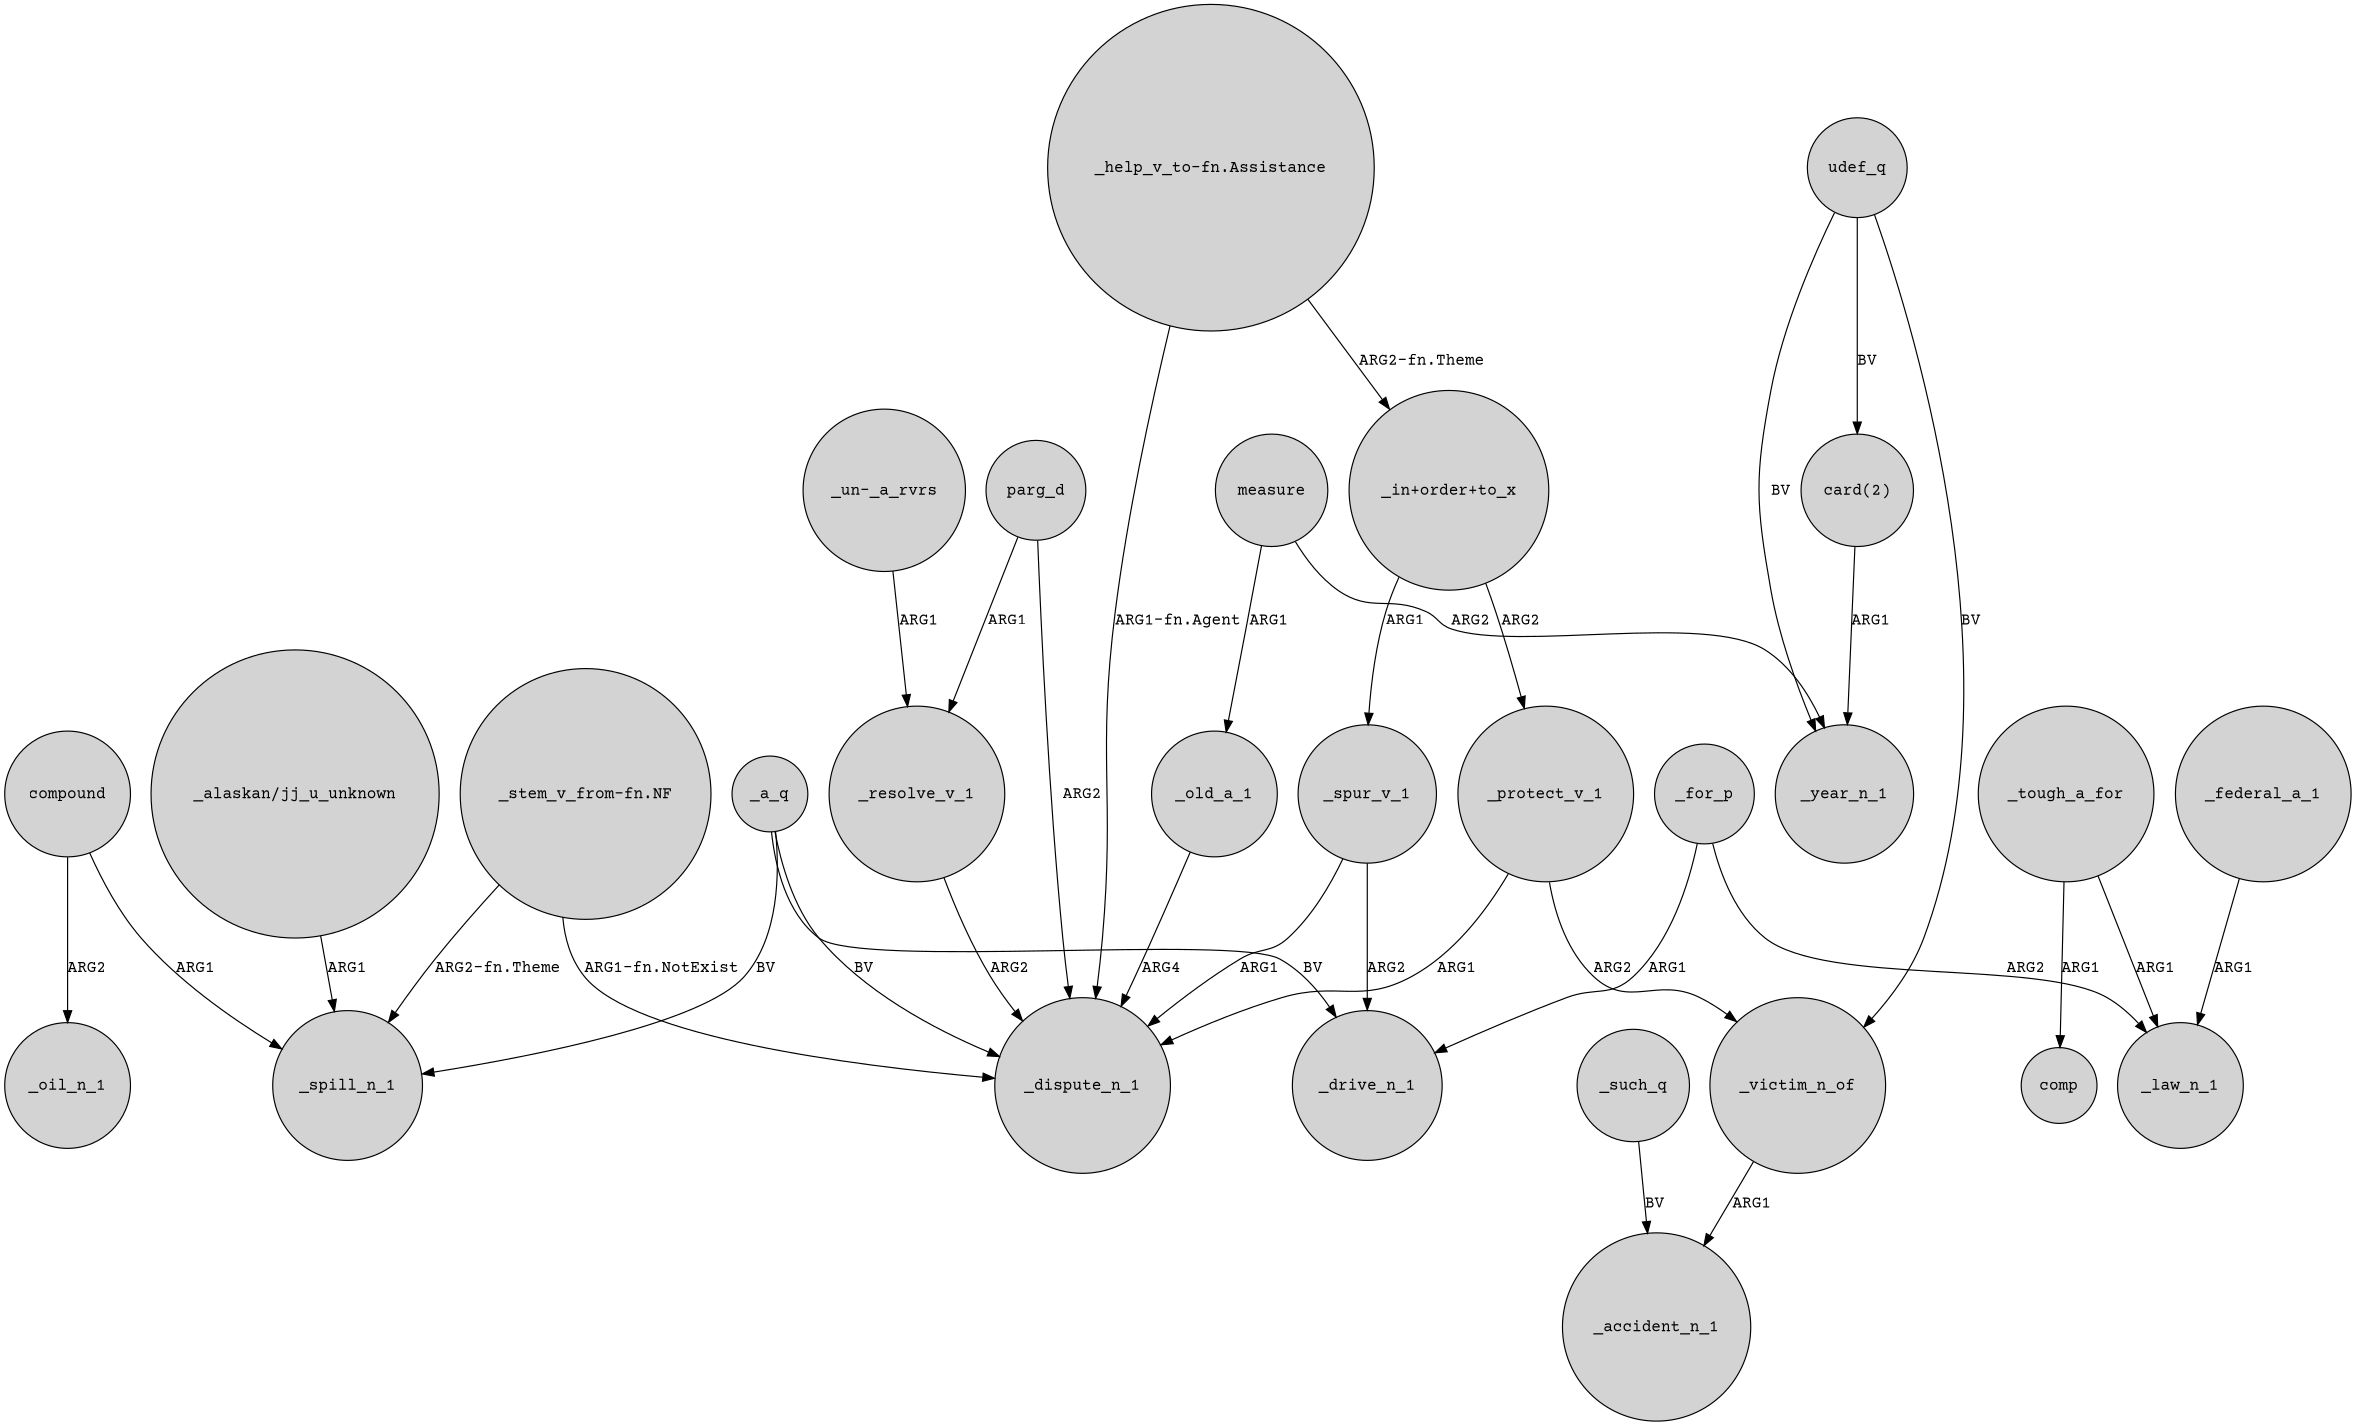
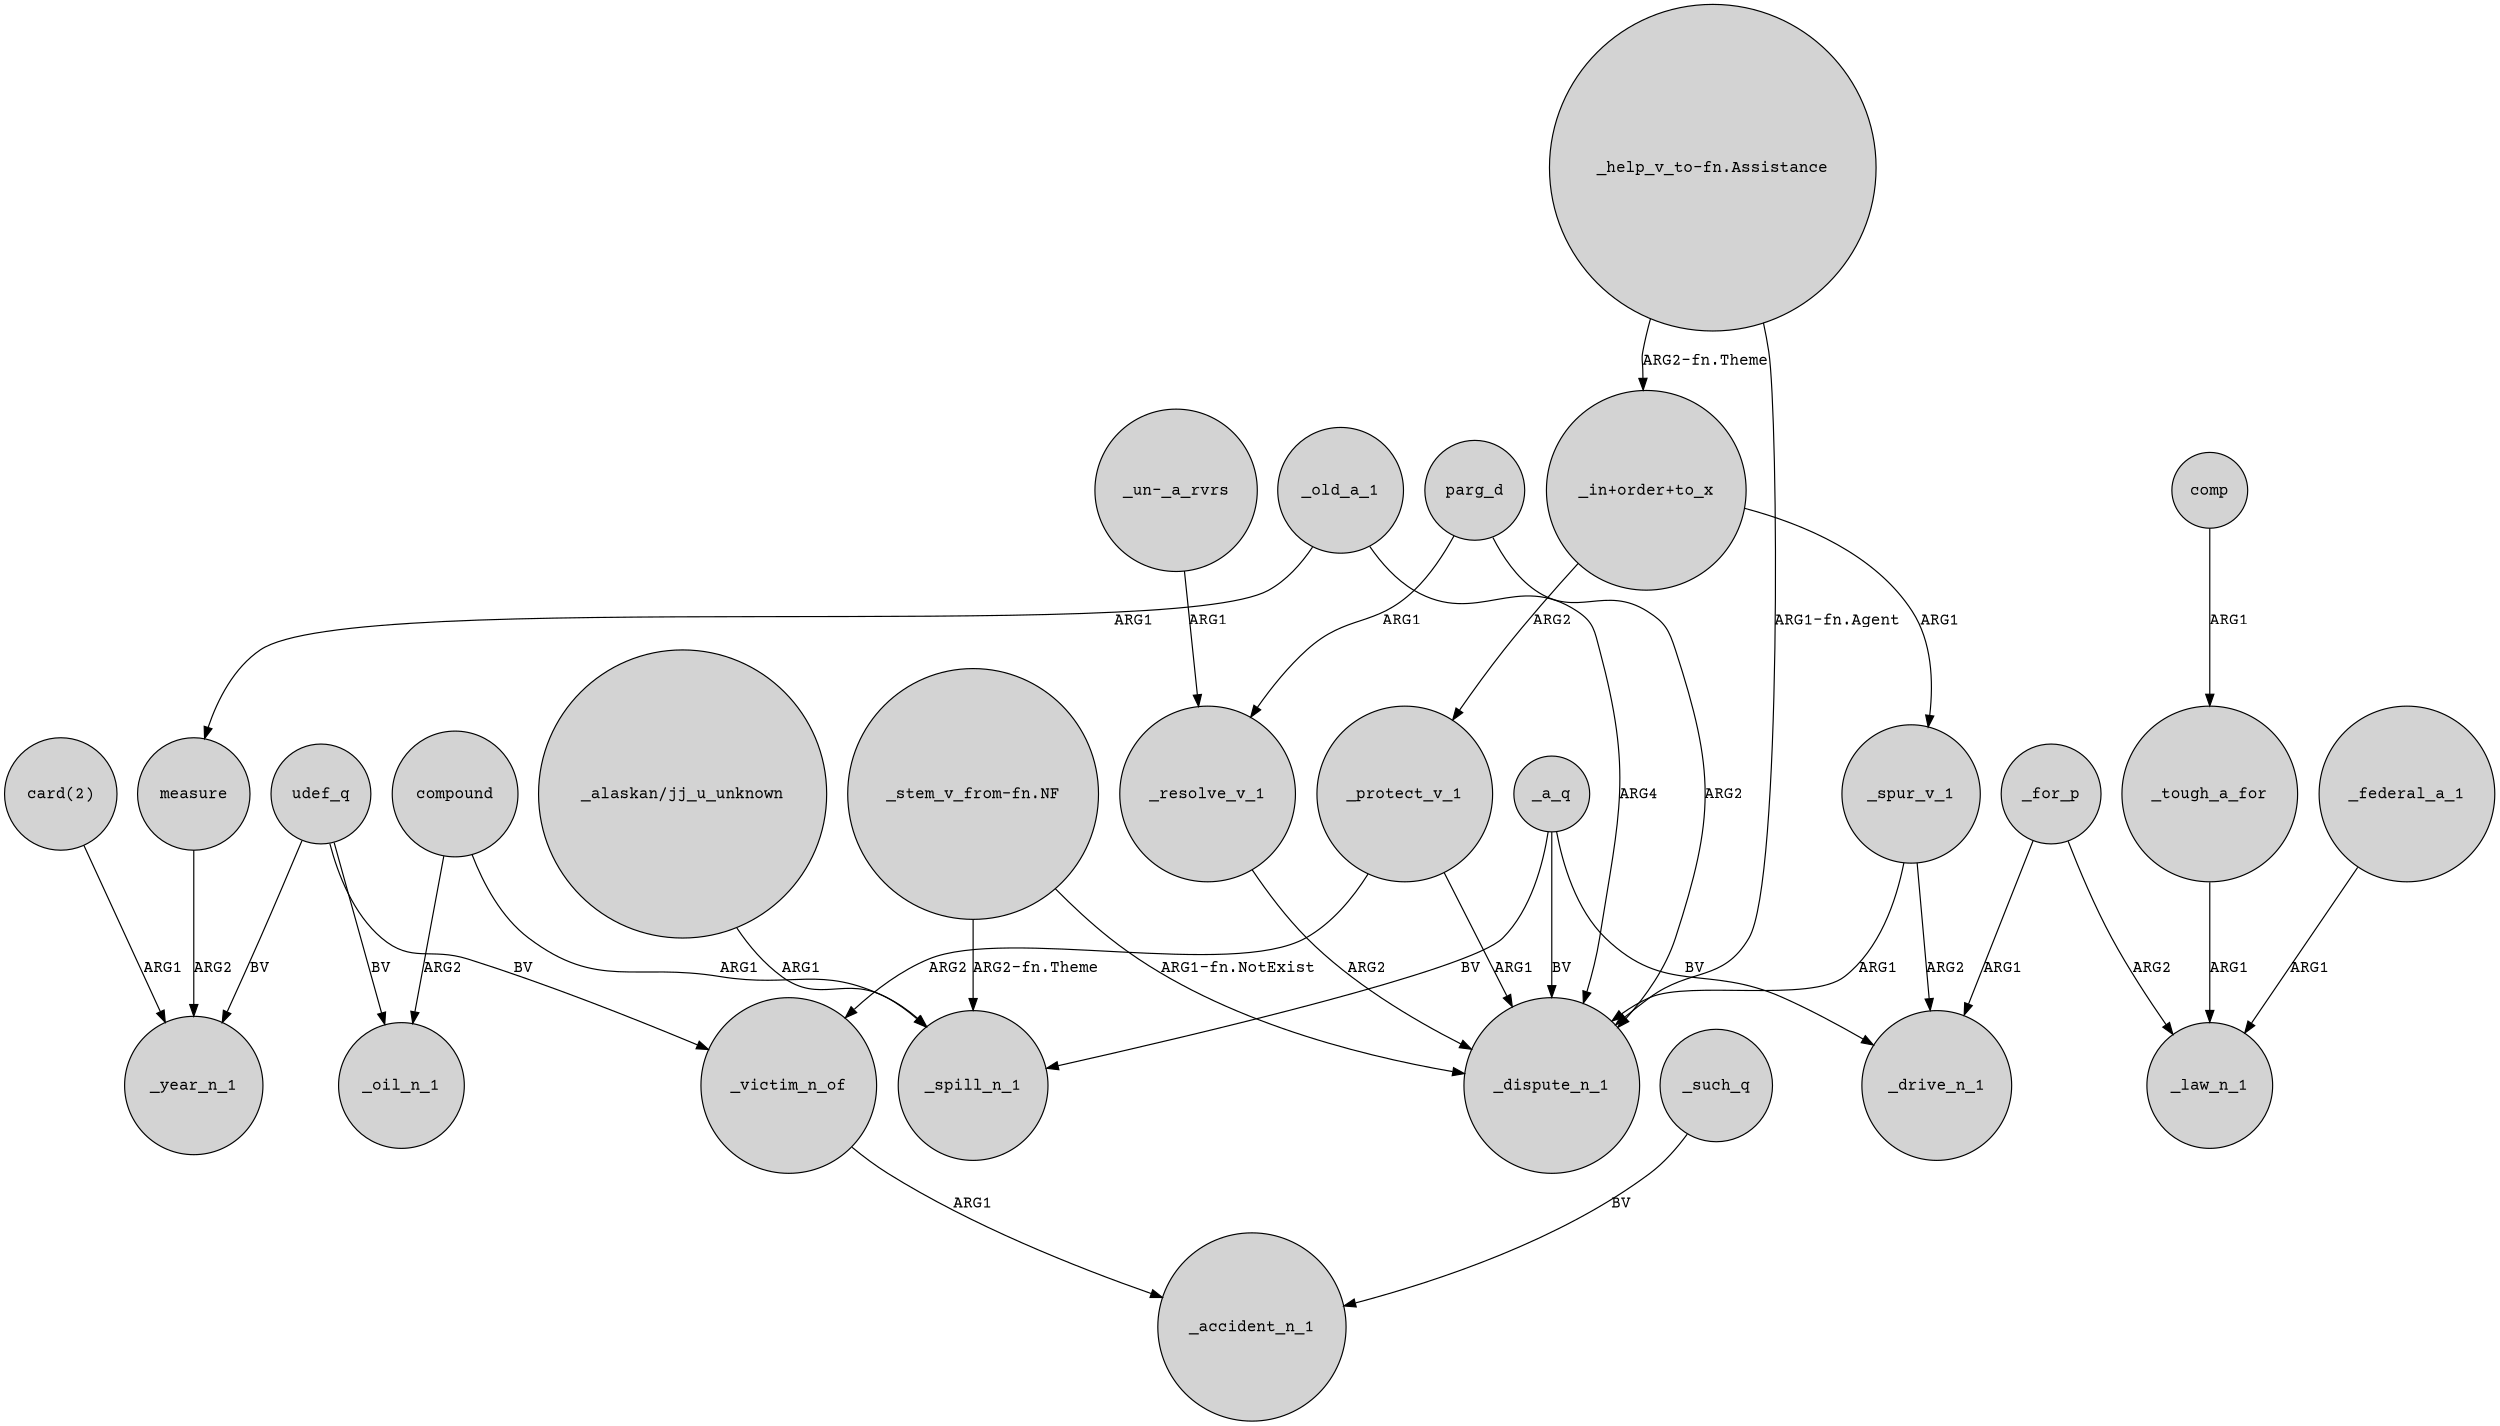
edge "udef_q" -> "card(2)": now "udef_q" -> "_oil_n_1"
edge "measure" -> "_old_a_1": reversed
edge "_tough_a_for" -> "comp": reversed
